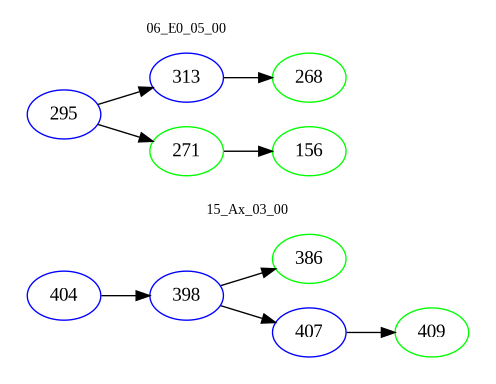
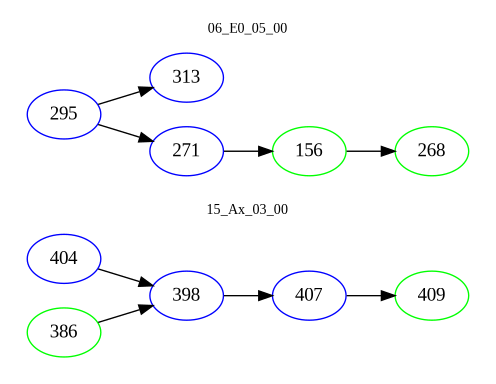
edge "313" -> "268": now "156" -> "268"
node "271": color green -> blue
edge "398" -> "386": reversed
